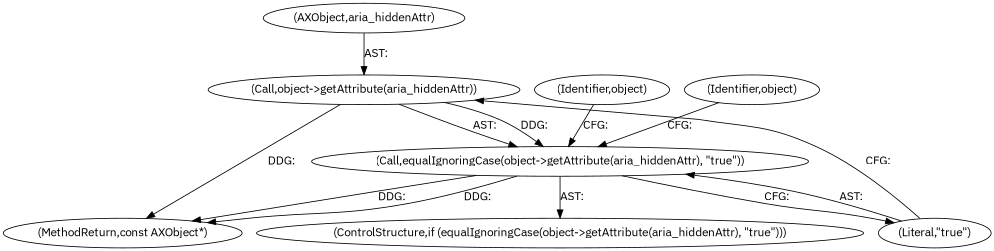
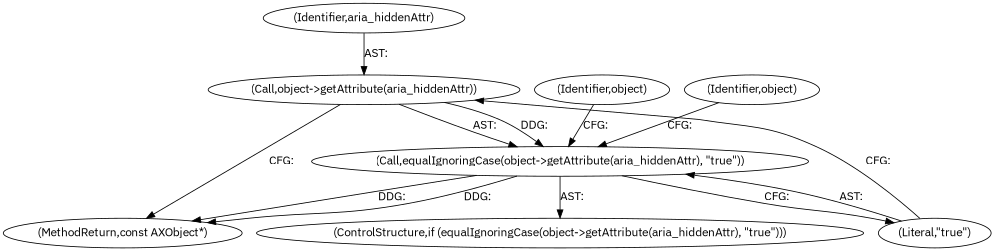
node "(AXObject,aria_hiddenAttr)": label "(AXObject,aria_hiddenAttr)" -> "(Identifier,aria_hiddenAttr)"
edge "(Call,object->getAttribute(aria_hiddenAttr))" -> "(MethodReturn,const AXObject*)": label "DDG: " -> "CFG: "
